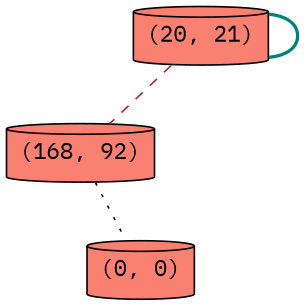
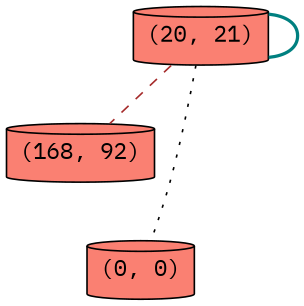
edge "(168, 92)" -- "(0, 0)": now "(20, 21)" -- "(0, 0)"
